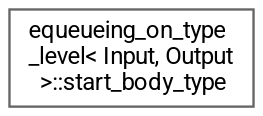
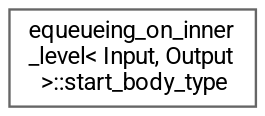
node "equeueing_on_type _level< Input, Output >::start_body_type": label "equeueing_on_type _level< Input, Output >::start_body_type" -> "equeueing_on_inner _level< Input, Output >::start_body_type"
